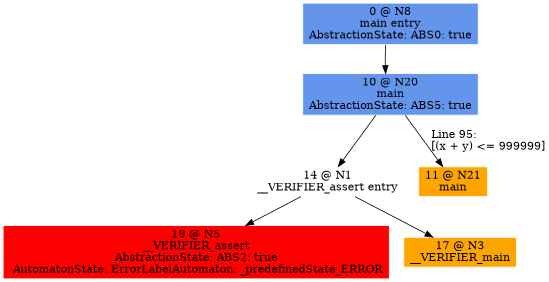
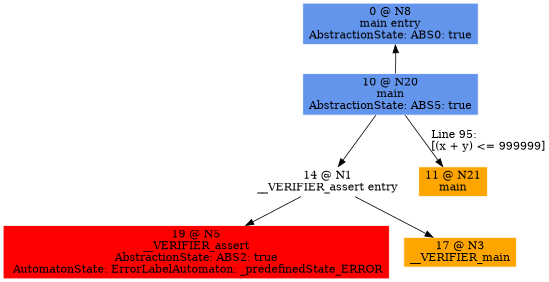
edge "0 @ N8 main entry AbstractionState: ABS0: true" -> "10 @ N20 main AbstractionState: ABS5: true": reversed
